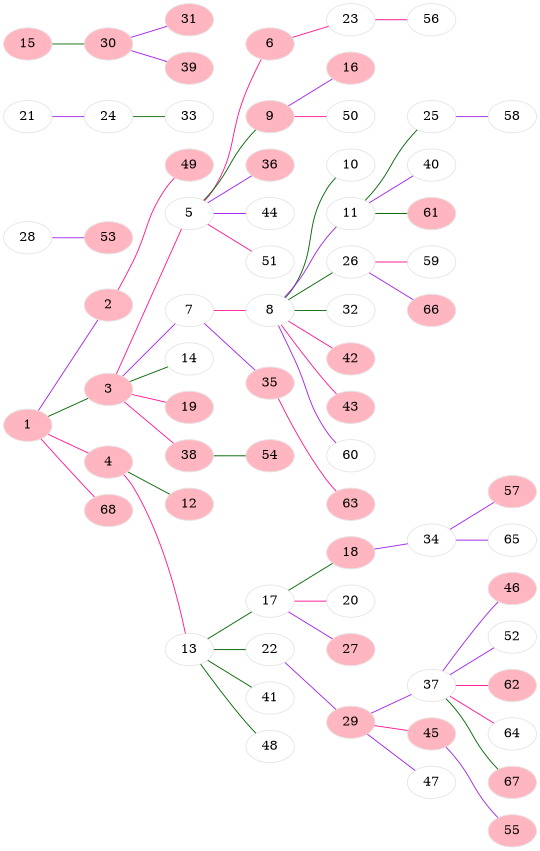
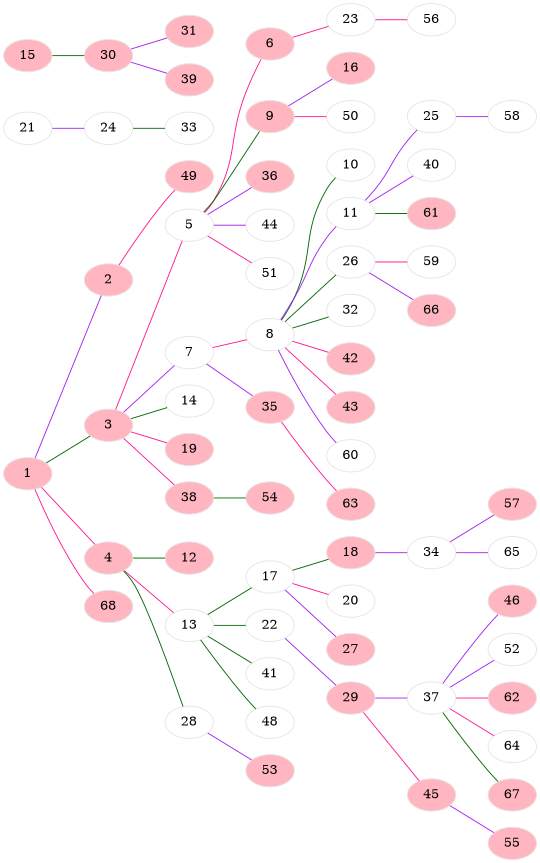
edge "25" -- "11": color darkgreen -> purple
edge "4" -- "28": added
node "47": removed
